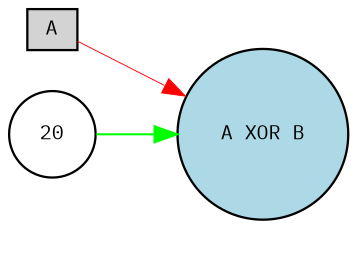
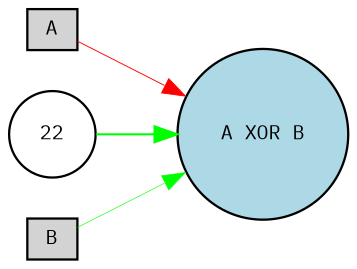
node "20": label "20" -> "22"
node "B": added
